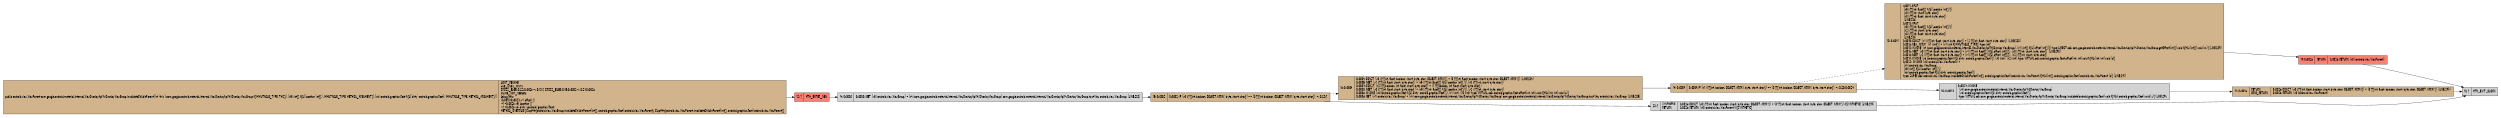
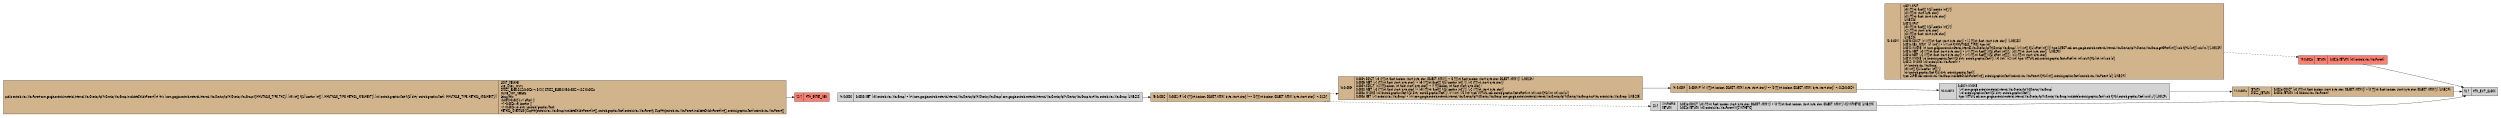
edge "18: 0x0011" -> "19: 0x0026": style solid -> dashed
edge "17: 0x000f" -> "18: 0x0011": removed
node "21: 0x002a": text "ORIG_RETURN" -> "CROSS_RETURN"
edge "12: ?" -> "14: 0x0000": removed
edge "15: 0x0002" -> "23: ?": style solid -> dashed
